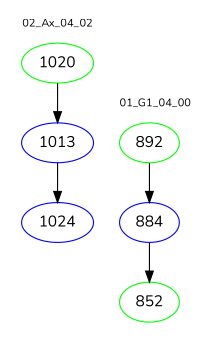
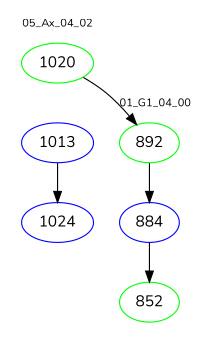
cluster "02_Ax_04_02": label "02_Ax_04_02" -> "05_Ax_04_02"
edge "1020" -> "1013": now "1020" -> "892"
